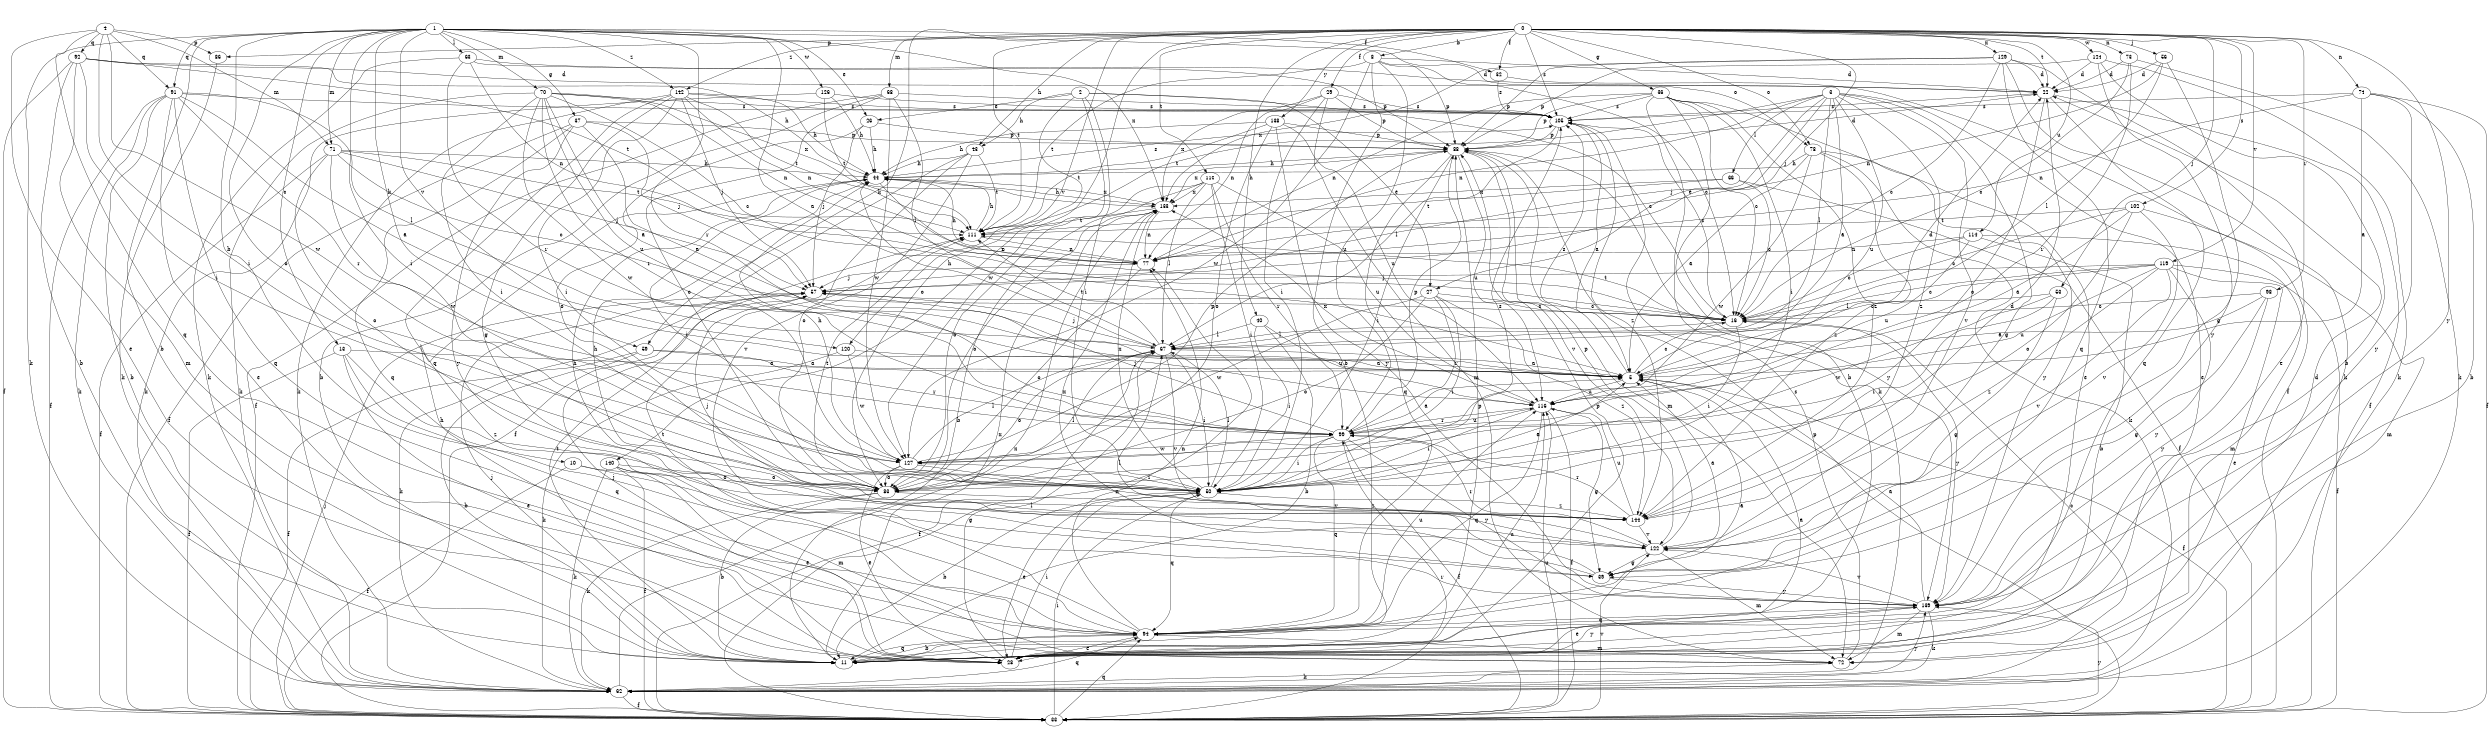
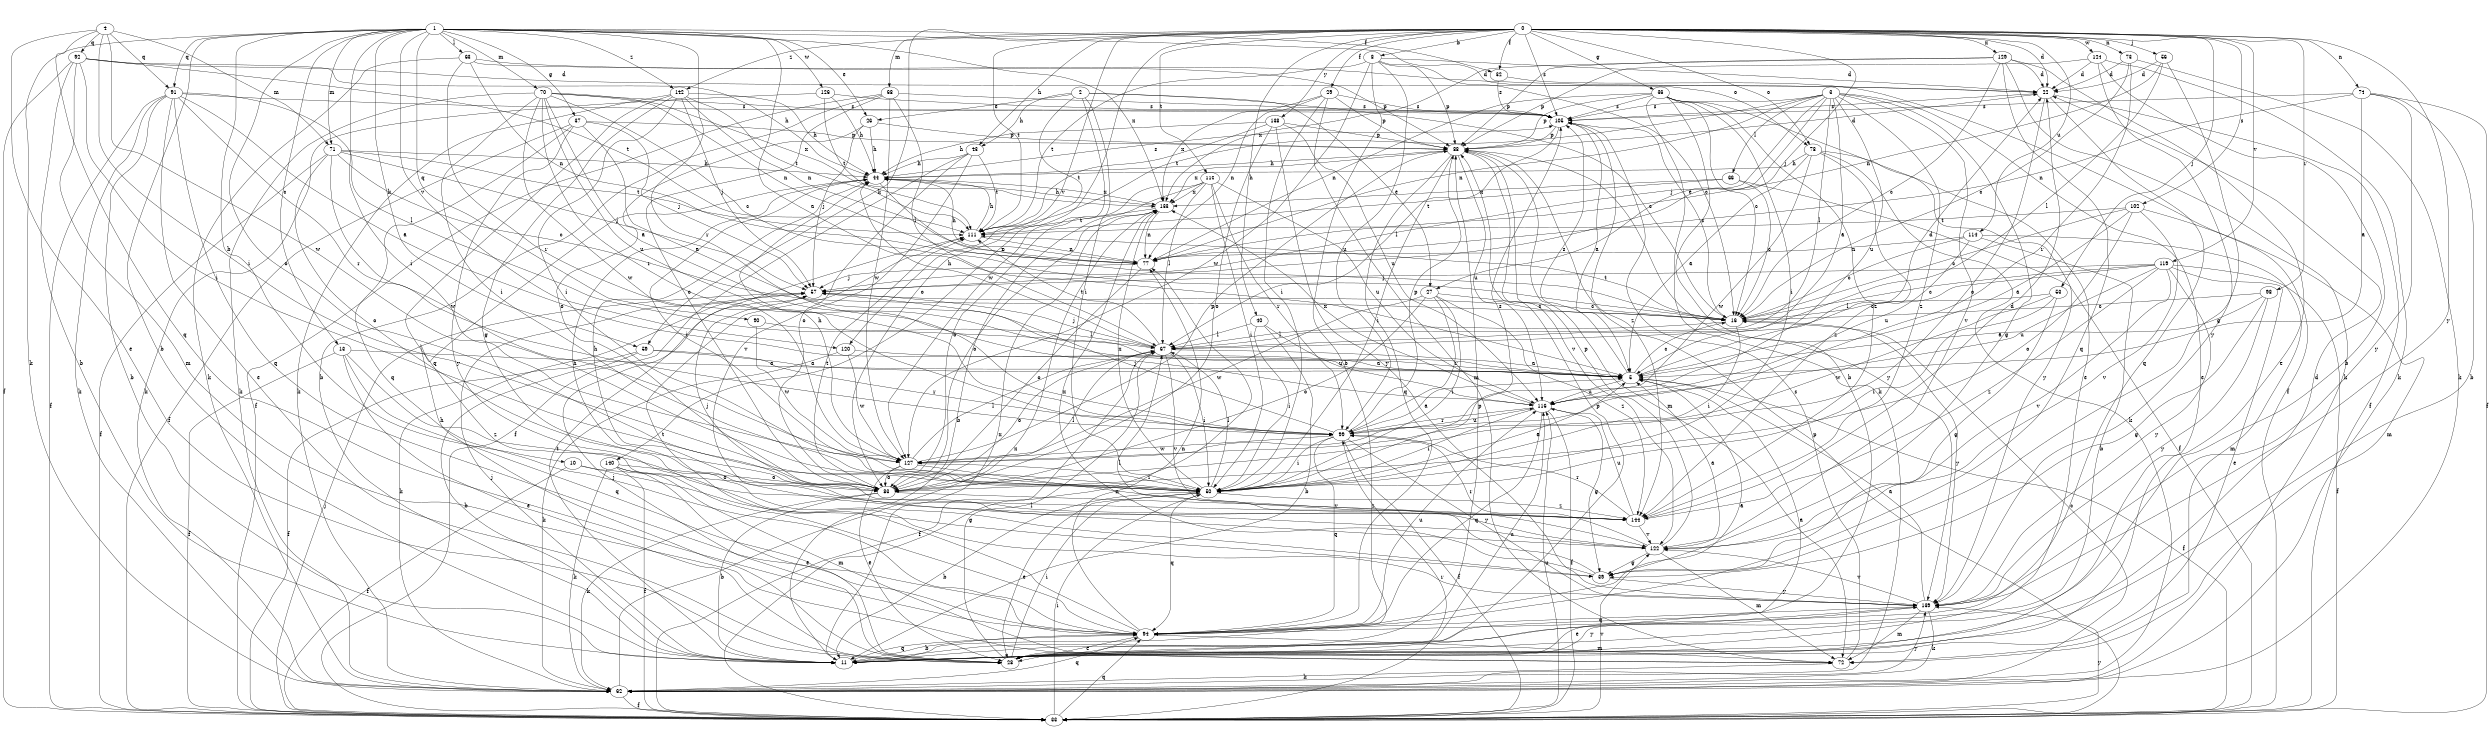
node "86": removed
edge "0" -> "22": label "t" -> "d"
edge "142" -> "105": now "3" -> "105"
node "90": added
